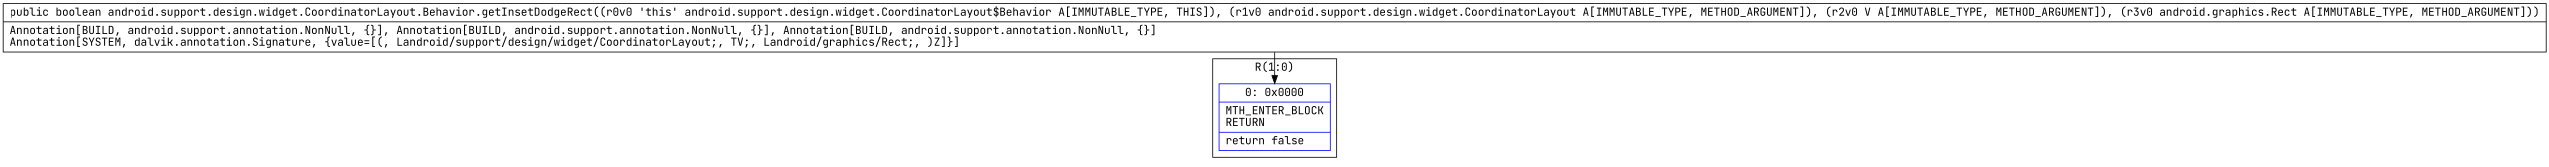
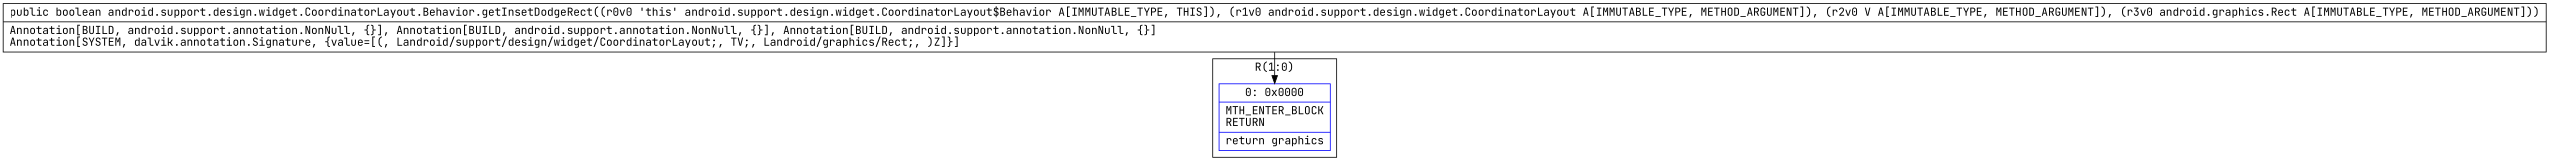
node "0: 0x0000": text "return false" -> "return graphics"
